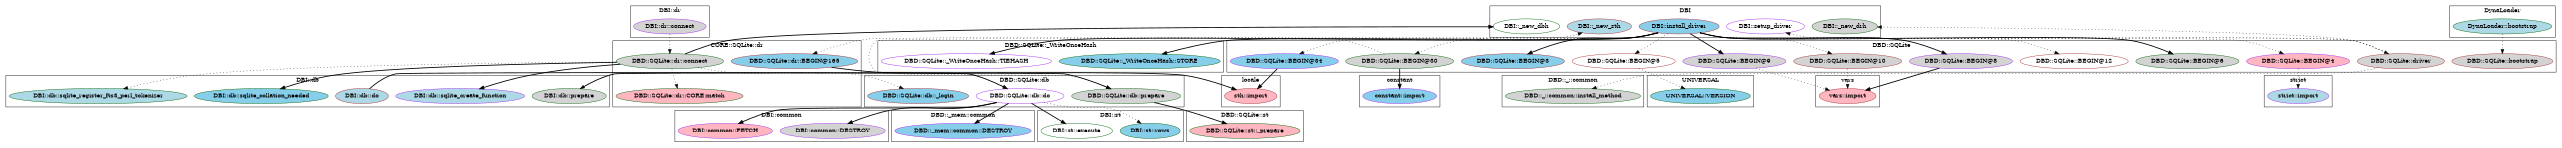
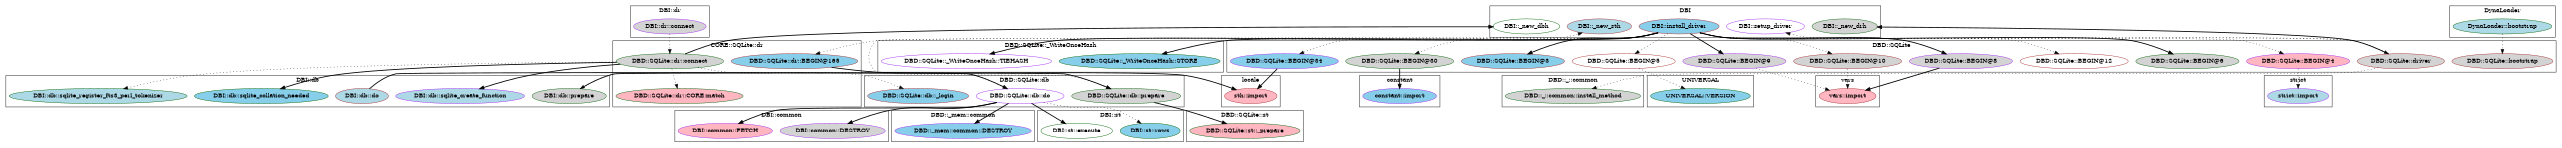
edge "DBD::SQLite::driver" -> "DBI::_new_drh": style dotted -> bold
edge "DBD::SQLite::BEGIN@30" -> "DBD::SQLite::dr::BEGIN@165": now "DBI::install_driver" -> "DBD::SQLite::dr::BEGIN@165"
